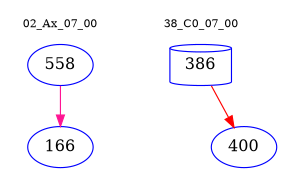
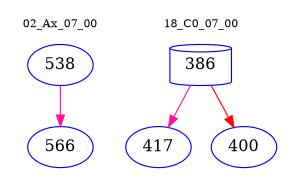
cluster "38_C0_07_00": label "38_C0_07_00" -> "18_C0_07_00"
node "558": label "558" -> "538"
node "166": label "166" -> "566"
node "417": added
